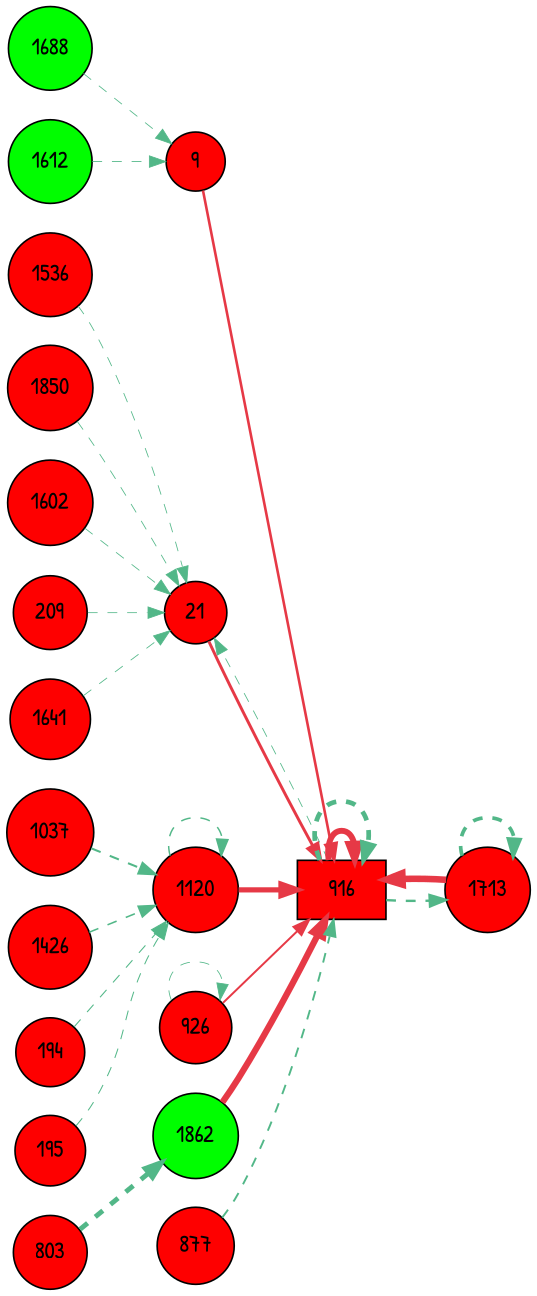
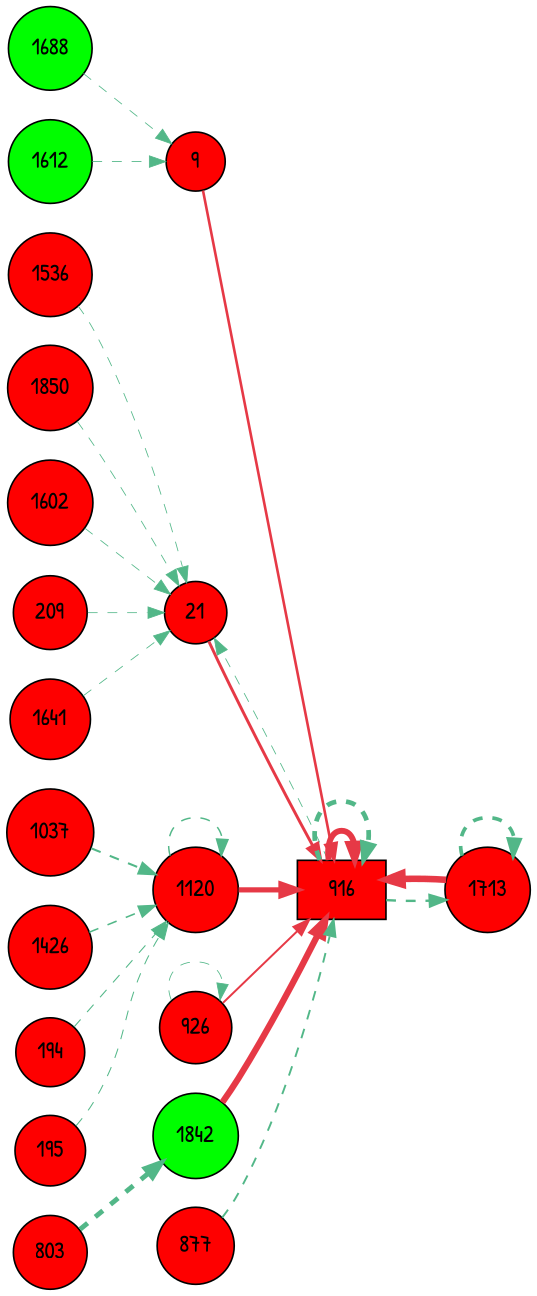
node "1862": label "1862" -> "1842"
